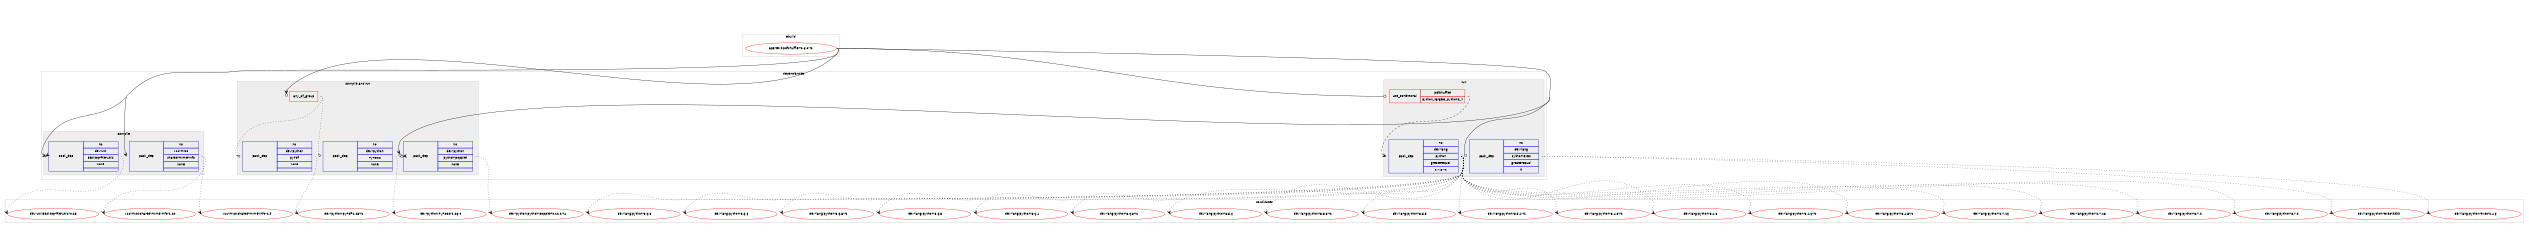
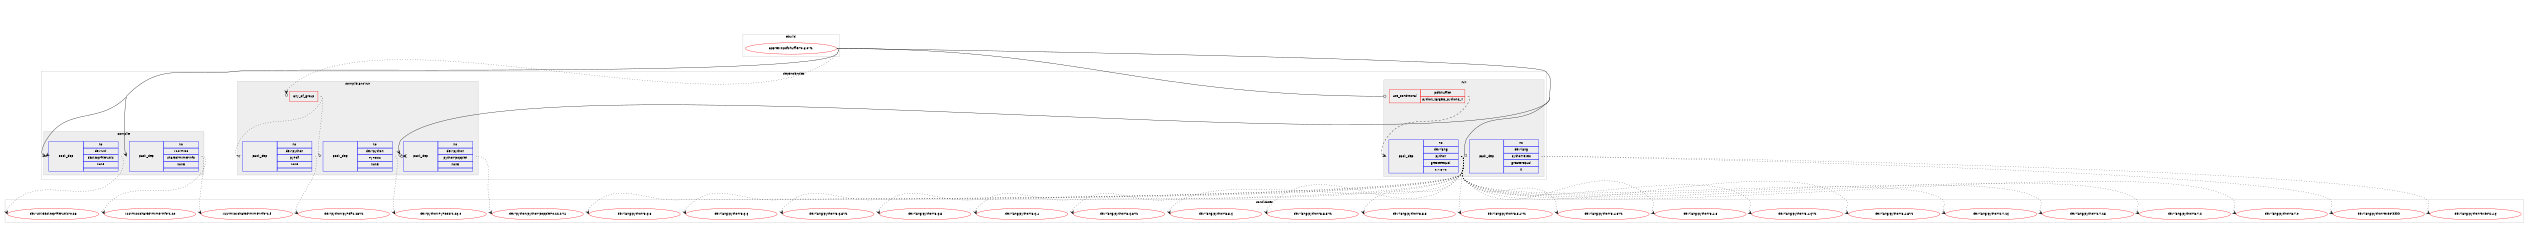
edge "app-text/pdfshuffler-0.6.0-r1" -> "any_of_group": style solid -> dotted
